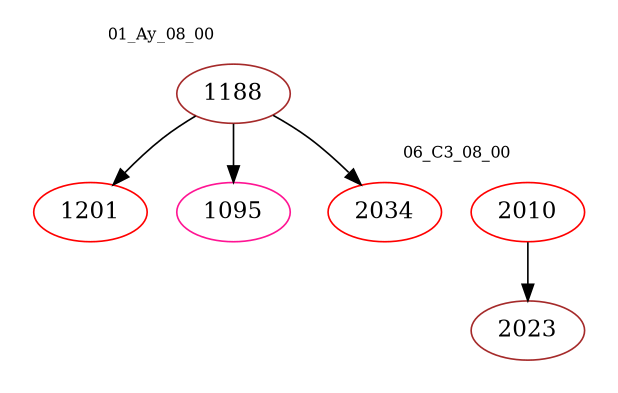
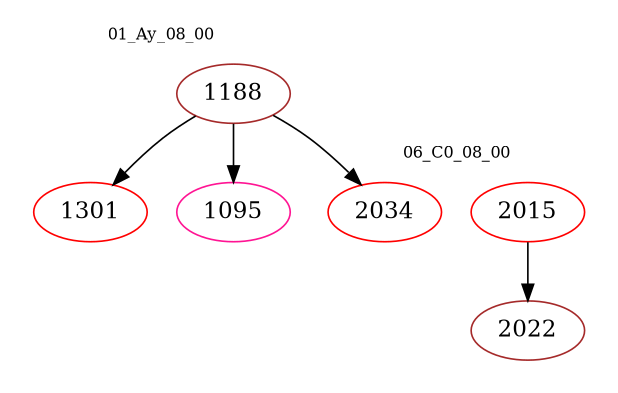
cluster "06_C3_08_00": label "06_C3_08_00" -> "06_C0_08_00"
node "1201": label "1201" -> "1301"
node "2010": label "2010" -> "2015"
node "2023": label "2023" -> "2022"
